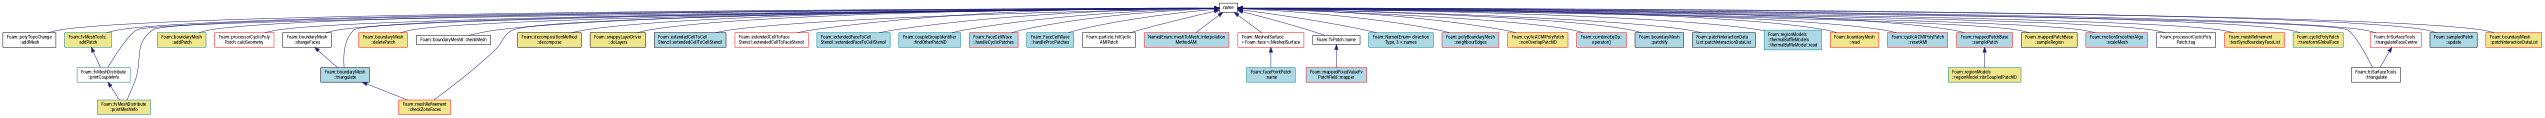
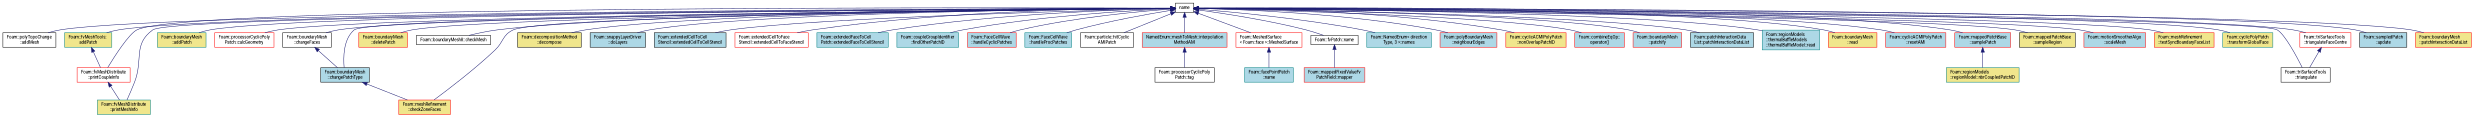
edge "Foam::processorCyclicPoly Patch::tag" -> "name": now "Foam::processorCyclicPoly Patch::tag" -> "NamedEnum::meshToMesh::interpolation MethodAMI"
node "Foam::snappyLayerDriver ::doLayers": fillcolor khaki -> lightblue
node "Foam::extendedFaceToCell Stencil::extendedFaceToCellStencil": label "Foam::extendedFaceToCell Stencil::extendedFaceToCellStencil" -> "Foam::extendedFaceToCell Patch::extendedFaceToCellStencil"
node "Foam::boundaryMesh ::patchify": color black -> red
node "Foam::fvMeshDistribute ::printCoupleInfo": color teal -> red
node "Foam::boundaryMesh ::triangulate": label "Foam::boundaryMesh ::triangulate" -> "Foam::boundaryMesh ::changePatchType"
